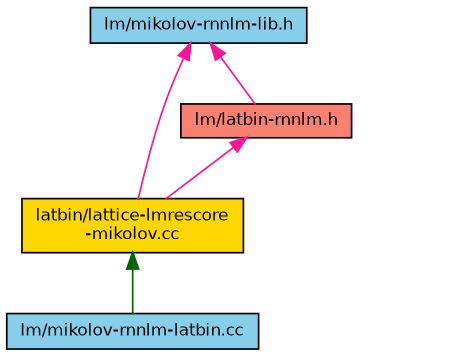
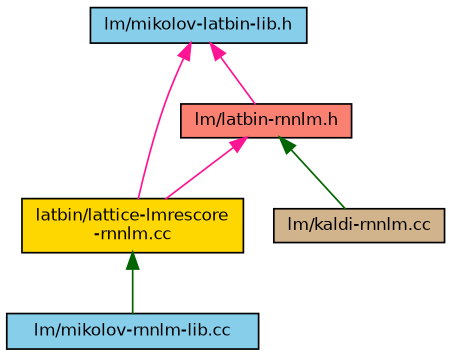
node "lm/mikolov-rnnlm-lib.h": label "lm/mikolov-rnnlm-lib.h" -> "lm/mikolov-latbin-lib.h"
node "latbin/lattice-lmrescore -mikolov.cc": label "latbin/lattice-lmrescore -mikolov.cc" -> "latbin/lattice-lmrescore -rnnlm.cc"
node "lm/kaldi-rnnlm.cc": added
node "lm/mikolov-rnnlm-latbin.cc": label "lm/mikolov-rnnlm-latbin.cc" -> "lm/mikolov-rnnlm-lib.cc"
